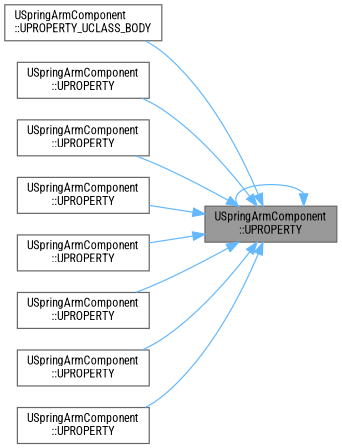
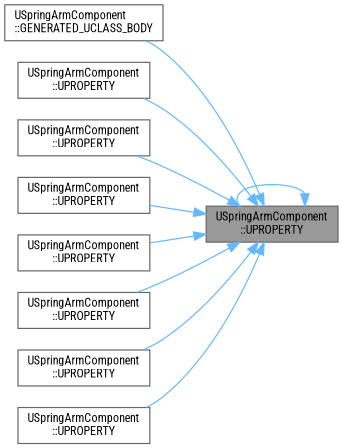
node "USpringArmComponent ::UPROPERTY_UCLASS_BODY": label "USpringArmComponent ::UPROPERTY_UCLASS_BODY" -> "USpringArmComponent ::GENERATED_UCLASS_BODY"
